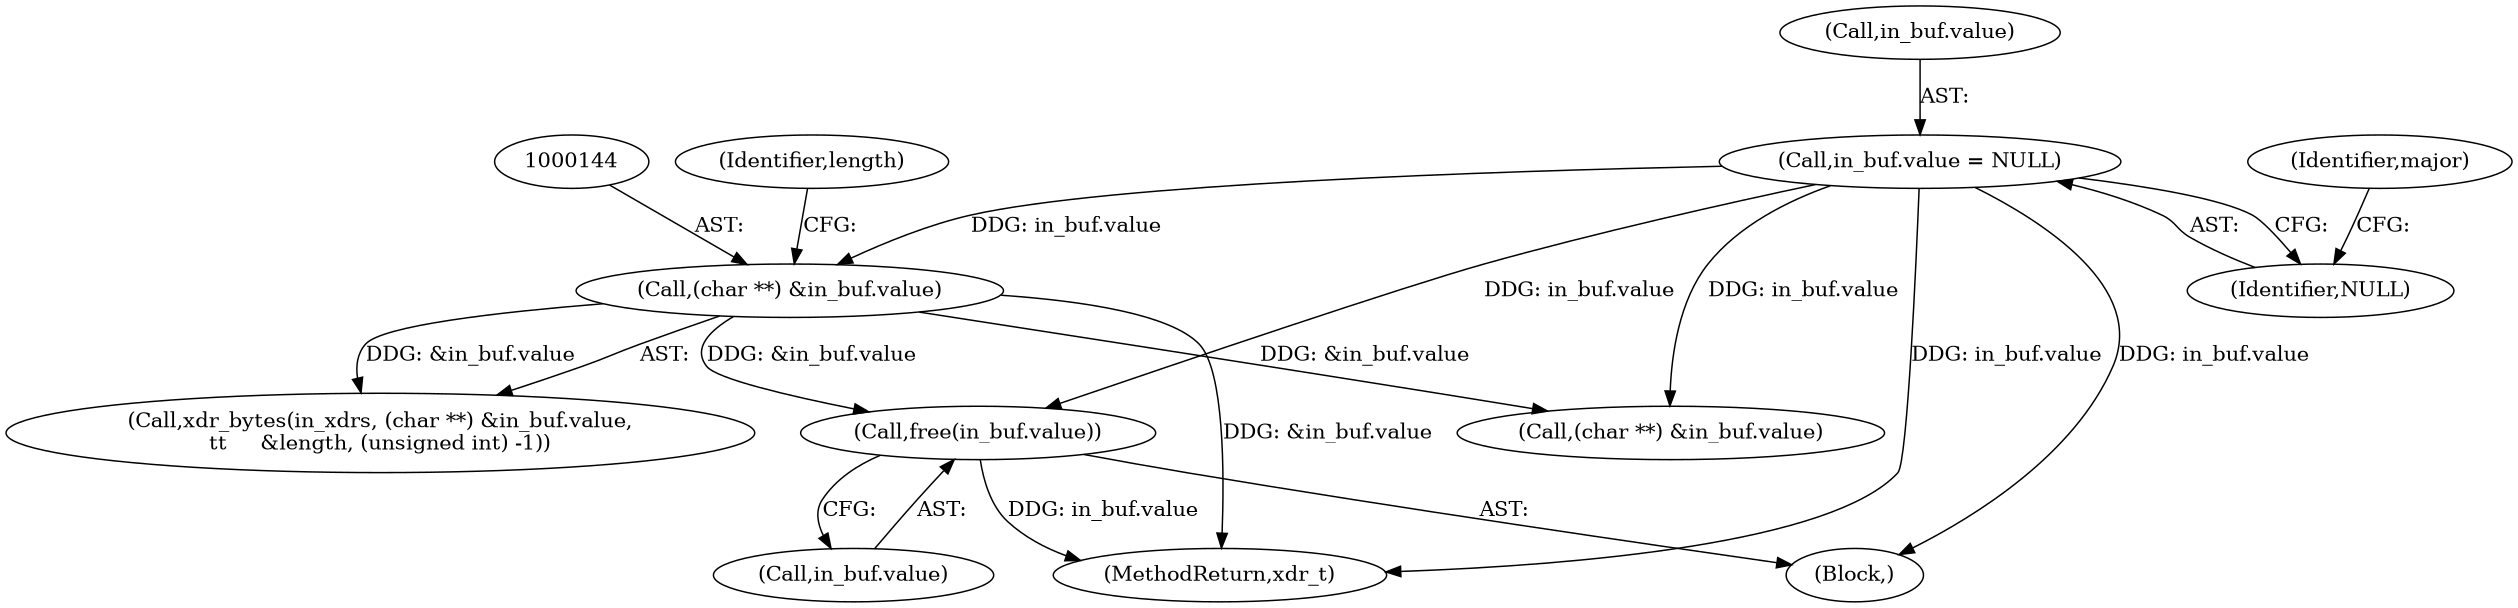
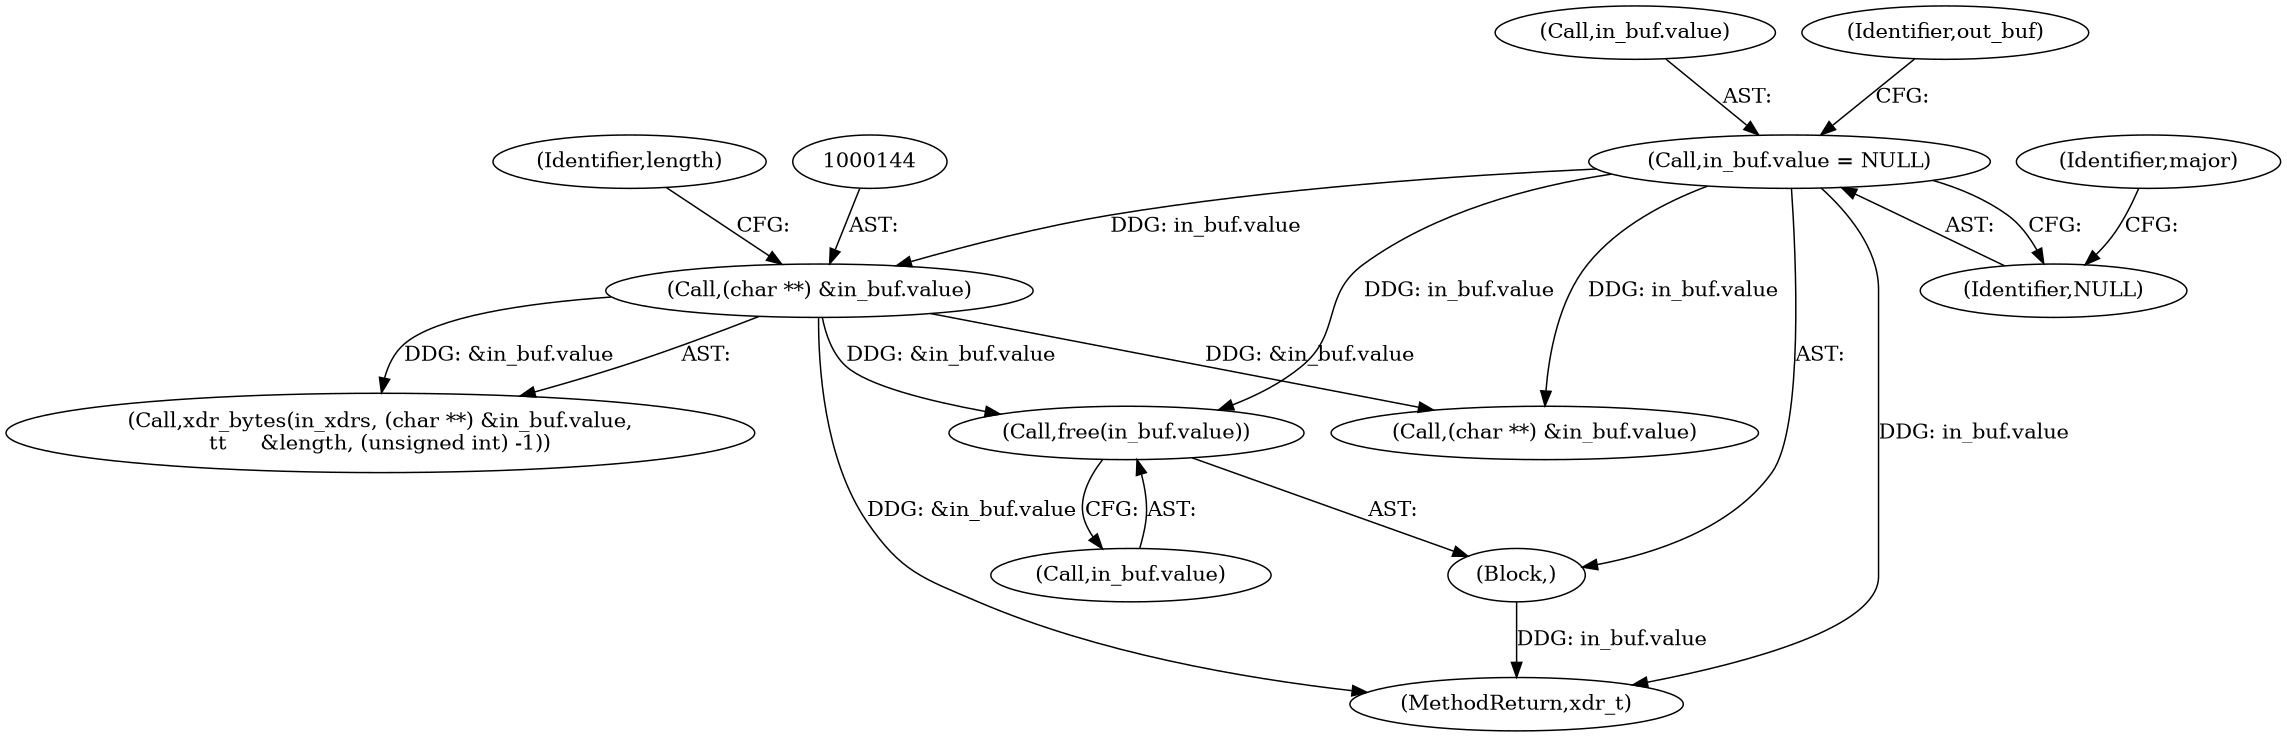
node "(Identifier,out_buf)": added
edge "(Call,in_buf.value = NULL)" -> "(Block,)": label "DDG: in_buf.value" -> "AST: "
edge "(Call,free(in_buf.value))" -> "(MethodReturn,xdr_t)": now "(Block,)" -> "(MethodReturn,xdr_t)"
